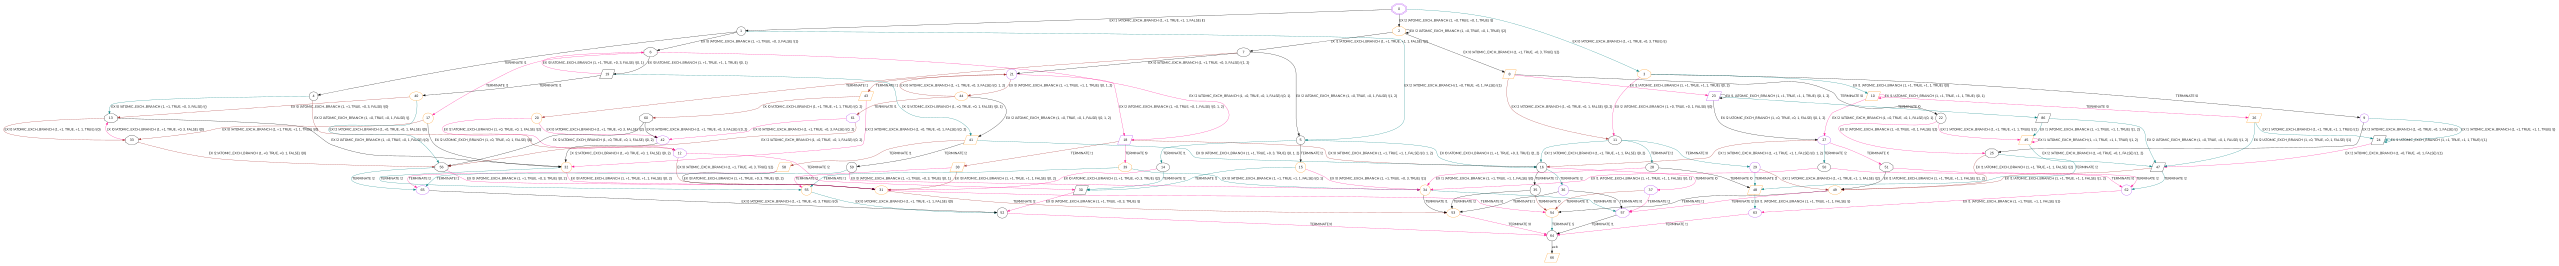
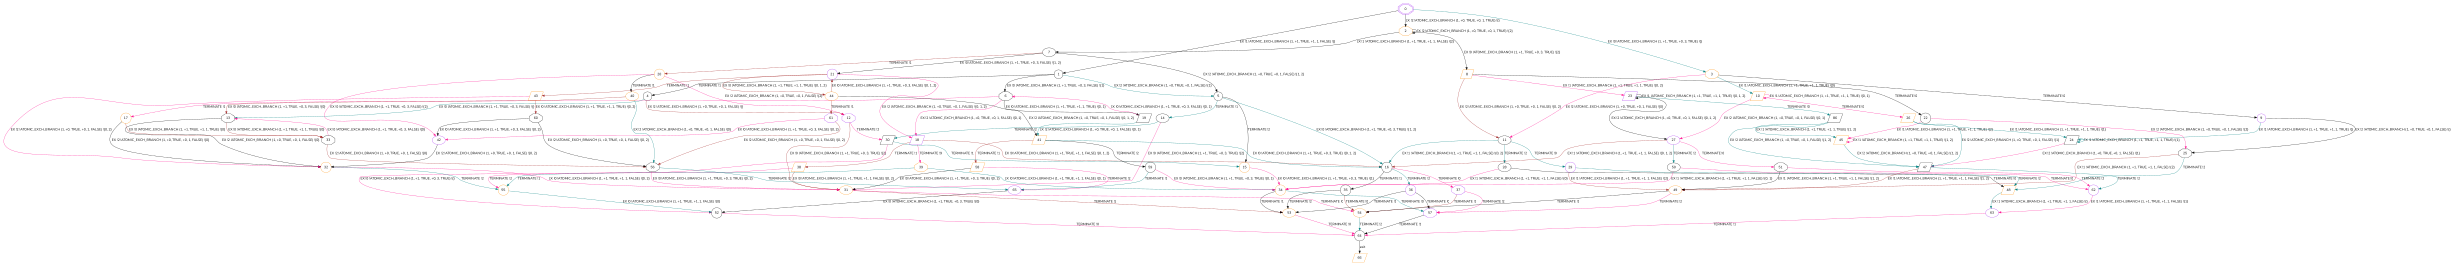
edge "19" -> "40": now "20" -> "40"
edge "15" -> "30": reversed
